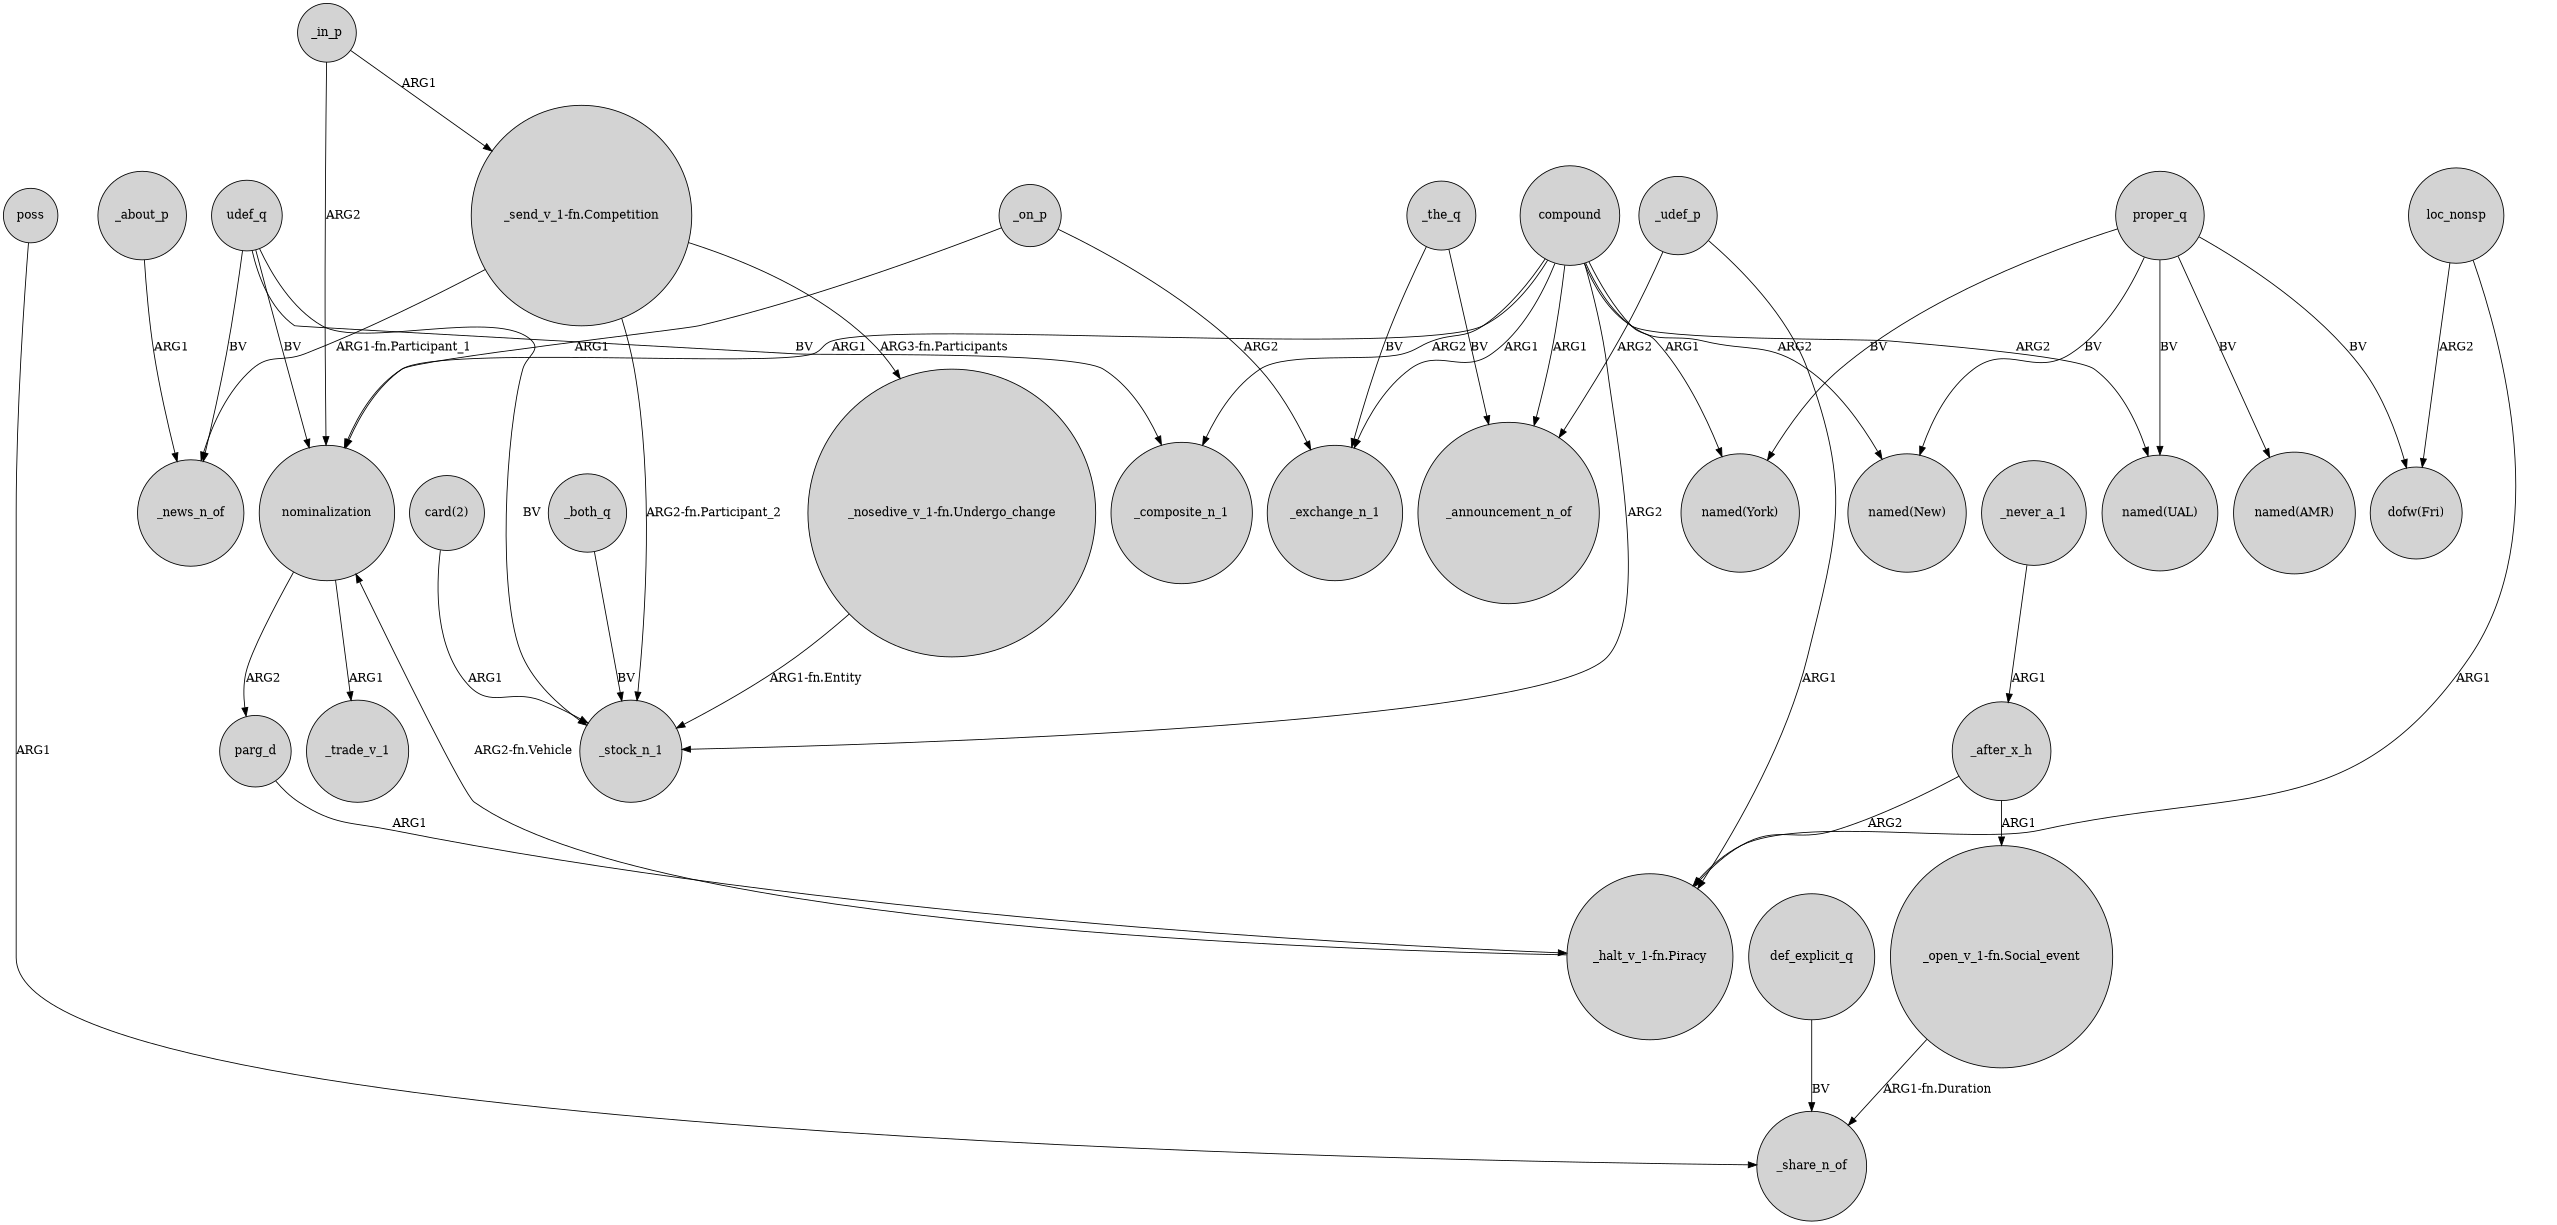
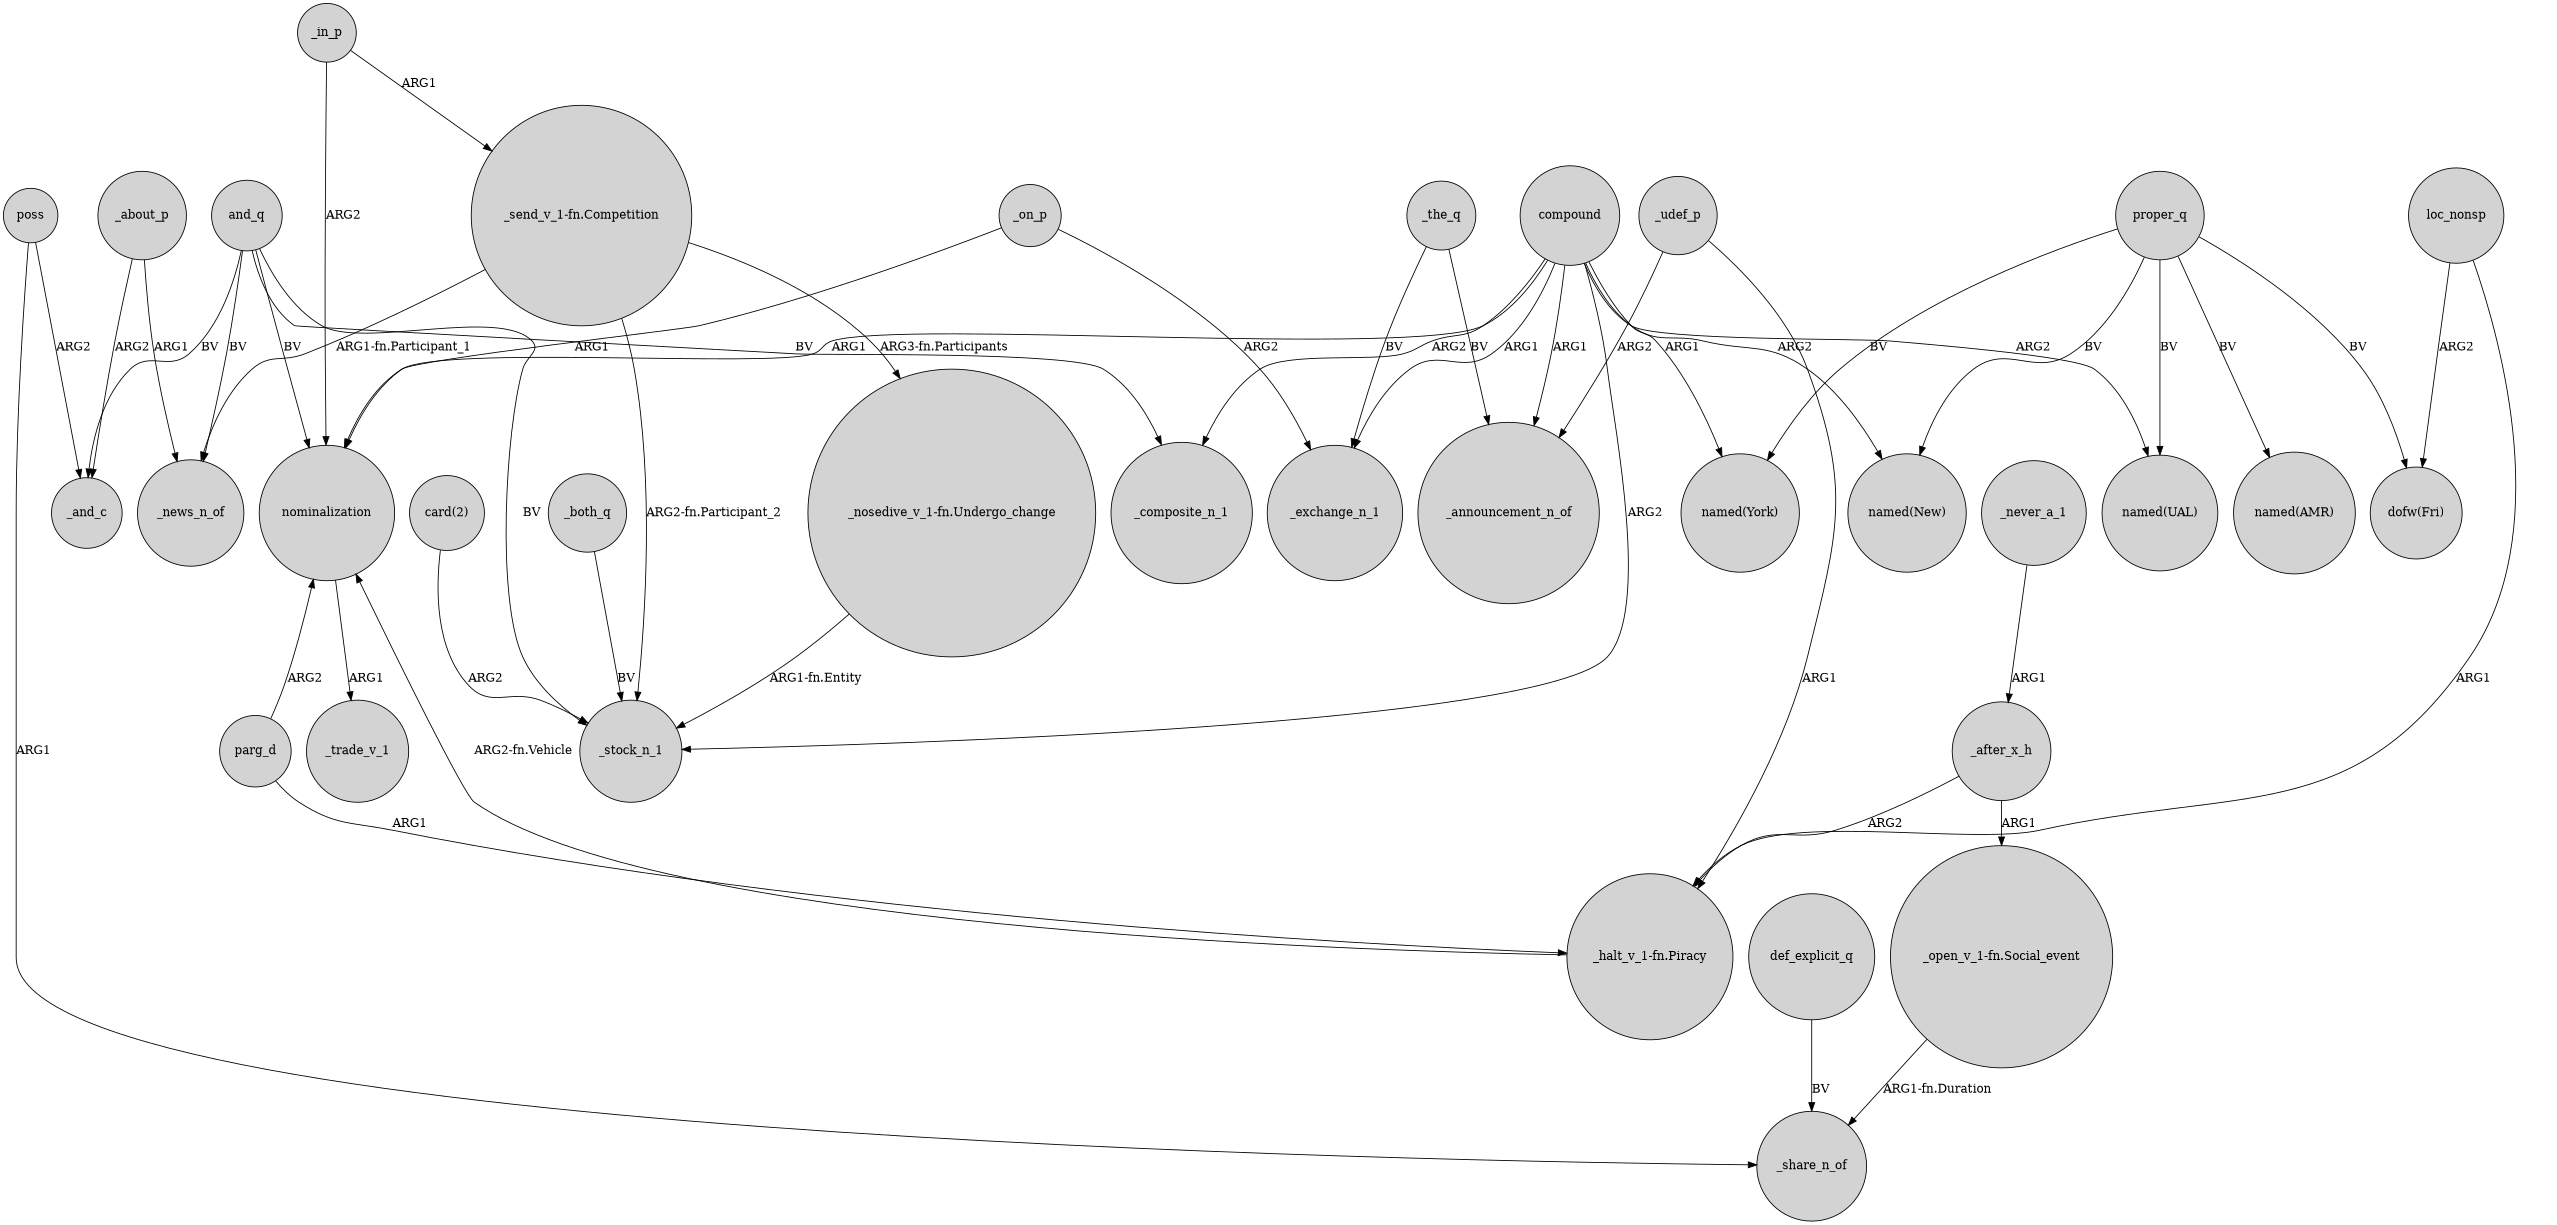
node "udef_q": label "udef_q" -> "and_q"
node "_and_c": added
edge "nominalization" -> "parg_d": reversed
edge "card(2)" -> "_stock_n_1": label "ARG1" -> "ARG2"
